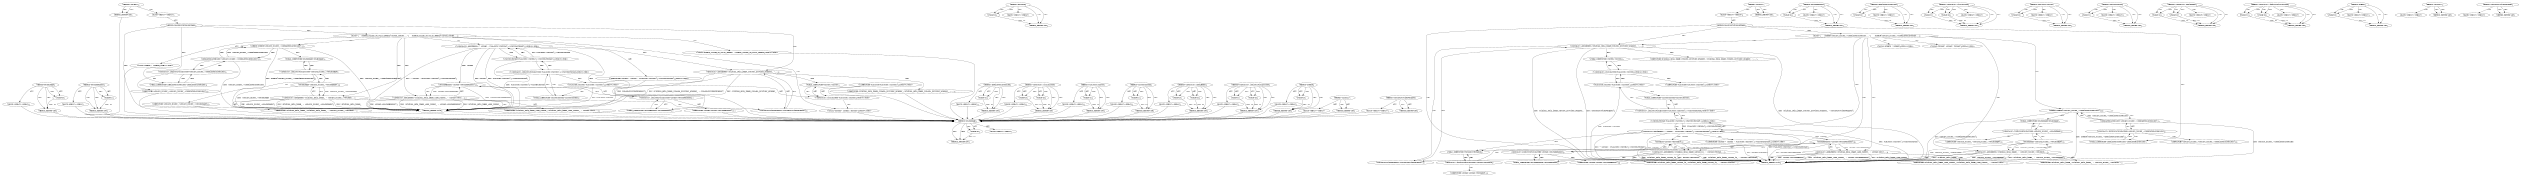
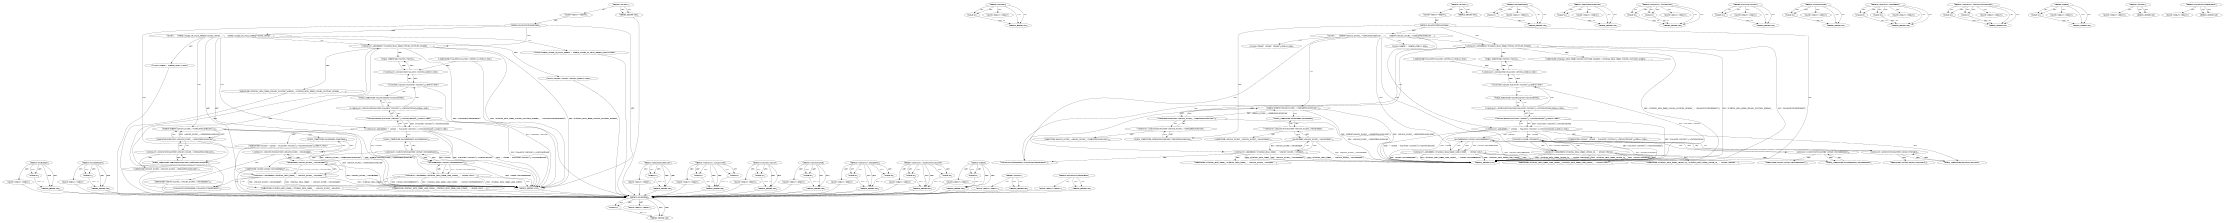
edge "<(<operator>.fieldAccess,Platform::Current)<SUB>6</SUB>>" -> "<(IDENTIFIER,Platform,Platform::Current())<SUB>6</SUB>>": reversed
edge "<(<operator>.fieldAccess,Platform::Current)<SUB>9</SUB>>" -> "<(LOCAL,Thread* thread: Thread*)<SUB>9</SUB>>": now "<(<operator>.fieldAccess,Platform::Current)<SUB>9</SUB>>" -> "<(Platform.Current,Platform::Current())<SUB>9</SUB>>"
edge "(ThreadId,thread->ThreadId())" -> "(FIELD_IDENTIFIER,ThreadId,ThreadId)": now "(ThreadId,thread->ThreadId())" -> "(<operator>.indirectFieldAccess,thread->ThreadId)"
